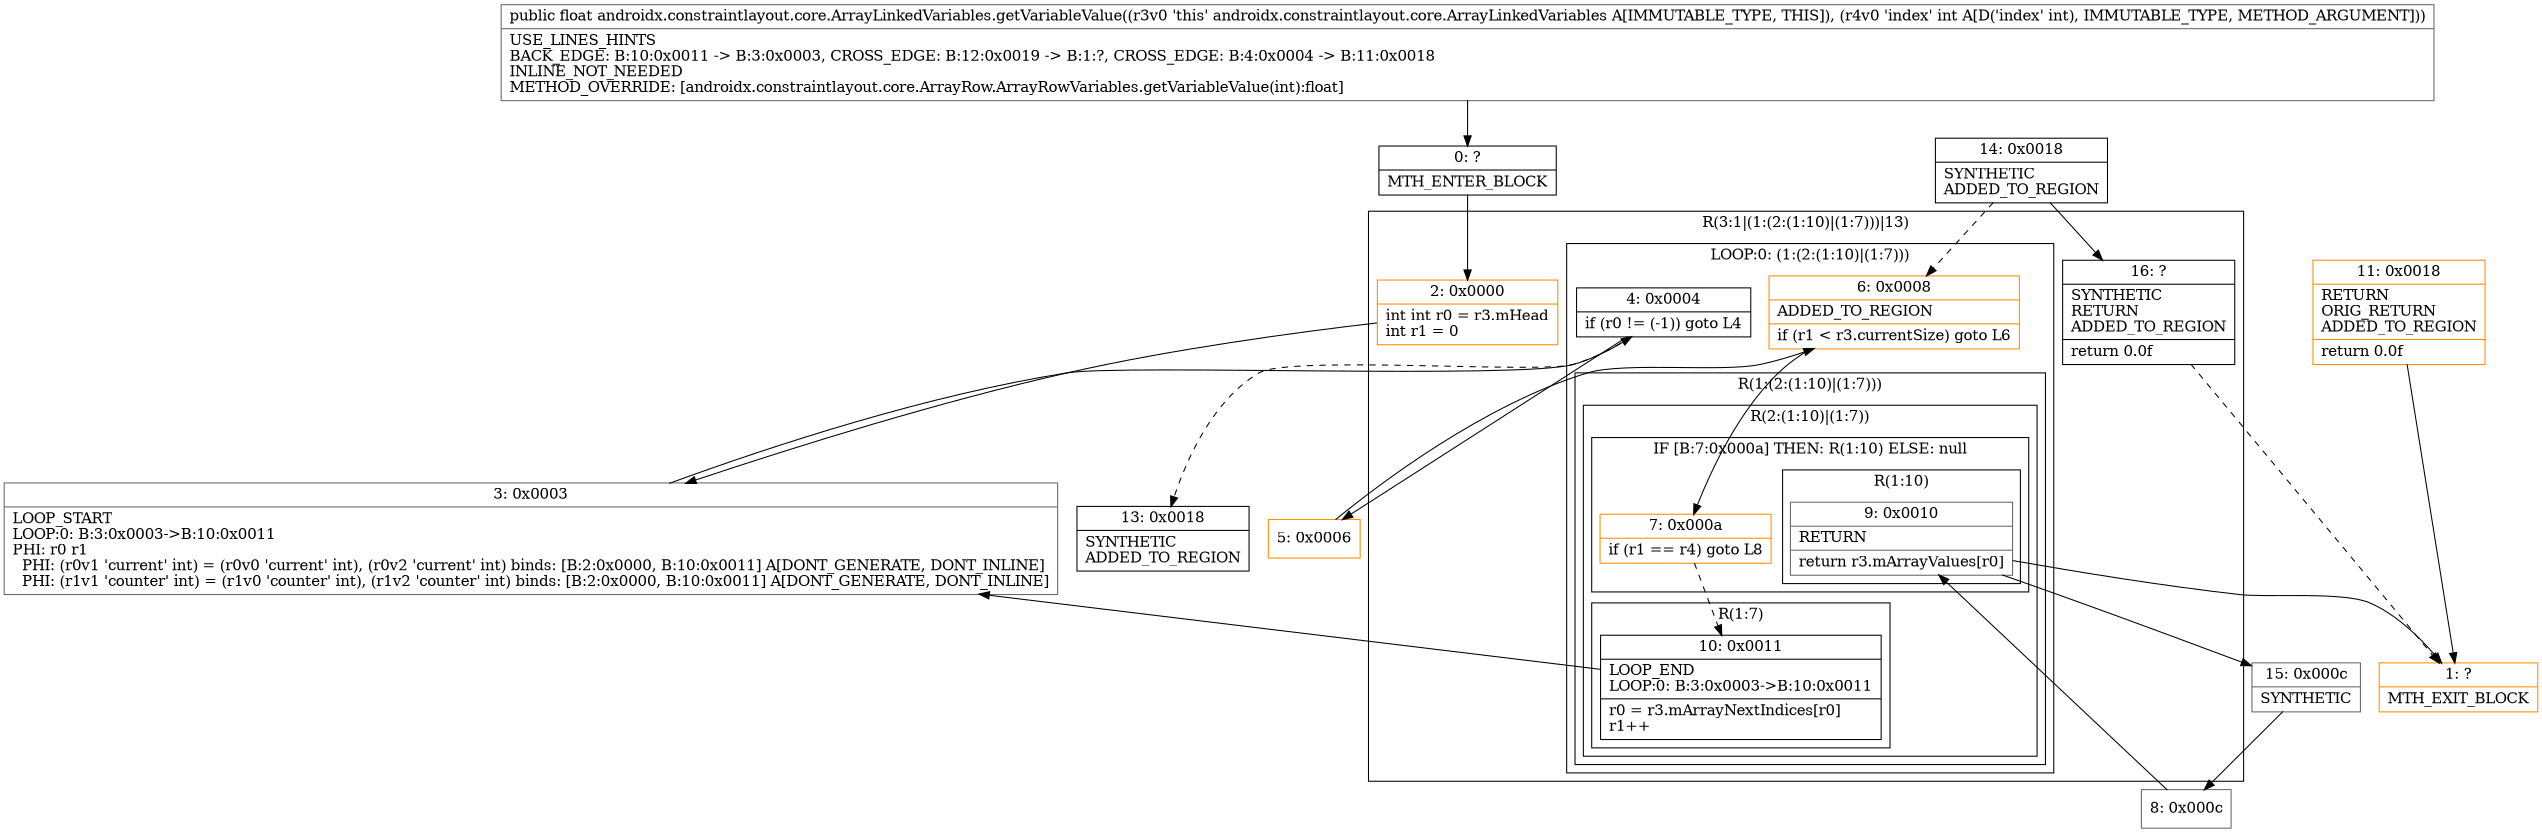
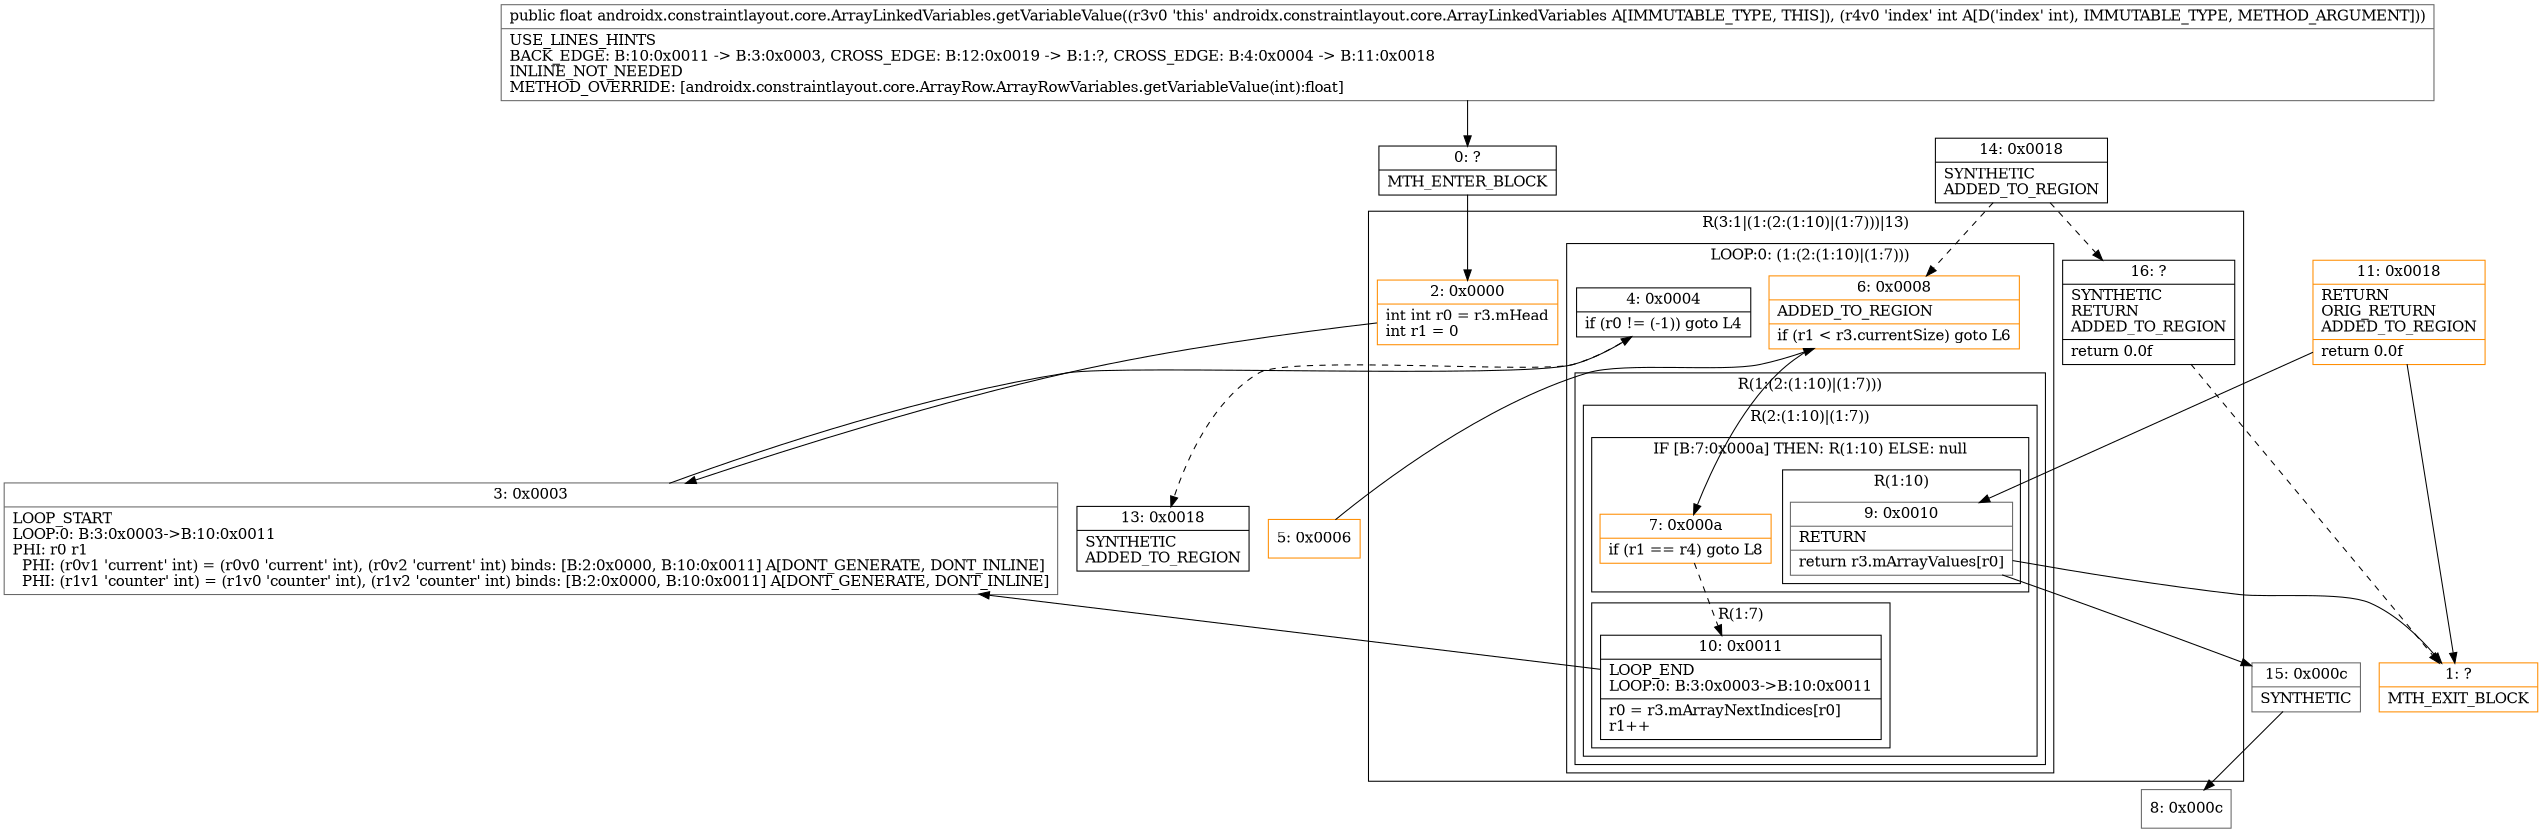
edge "14: 0x0018" -> "16: ?": style solid -> dashed
edge "4: 0x0004" -> "5: 0x0006": removed
edge "8: 0x000c" -> "9: 0x0010": now "11: 0x0018" -> "9: 0x0010"
